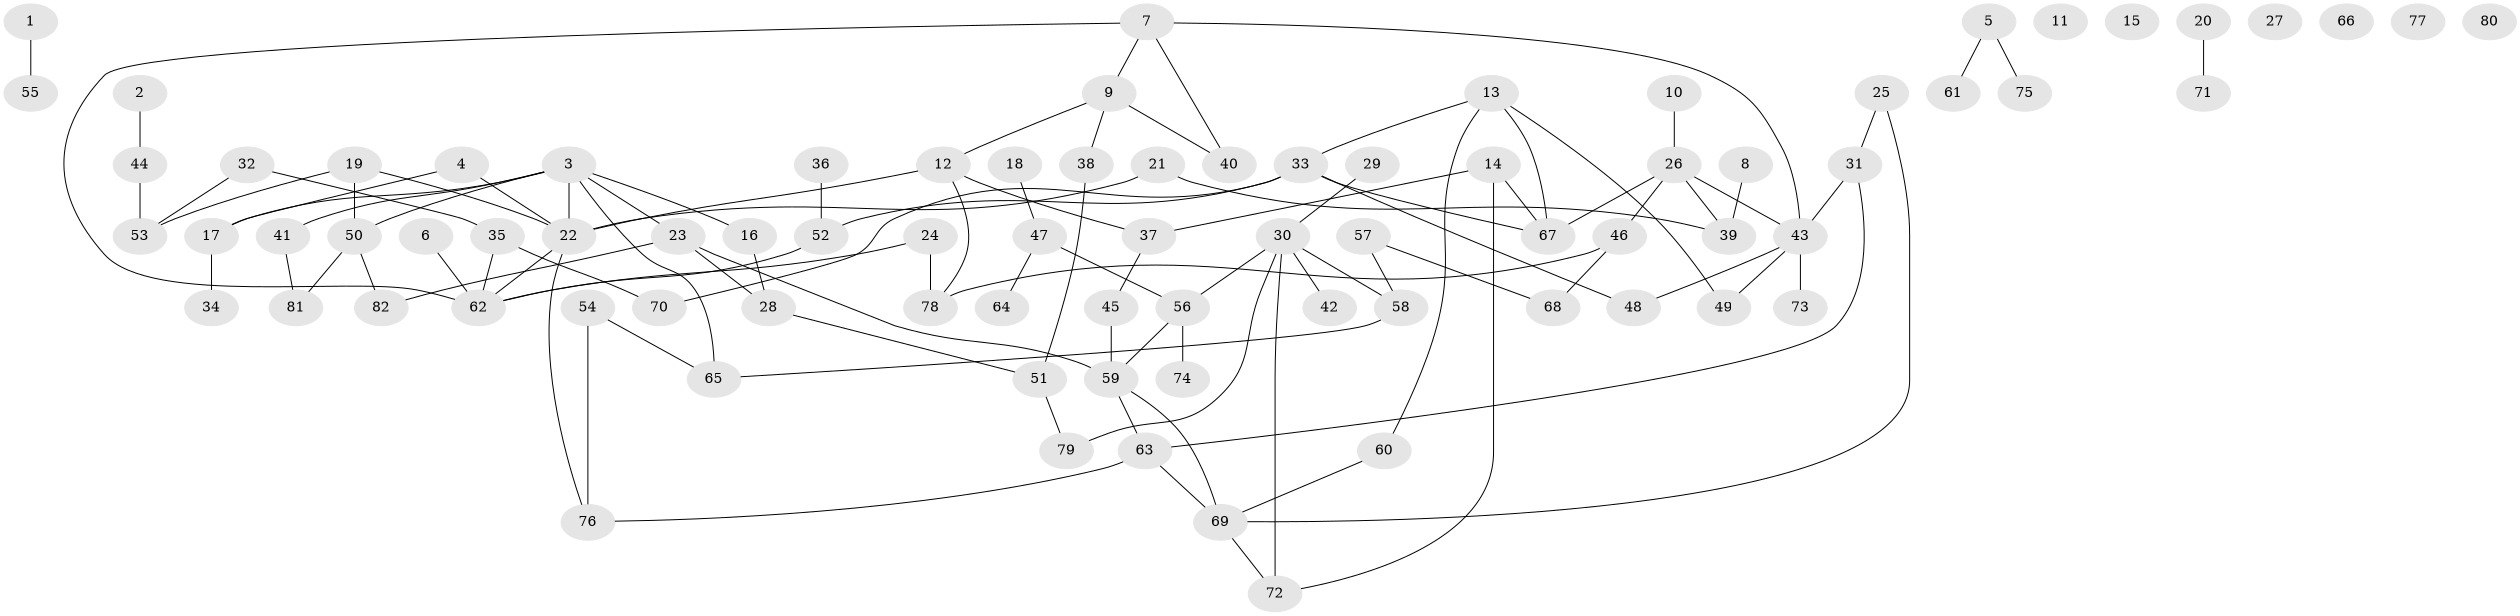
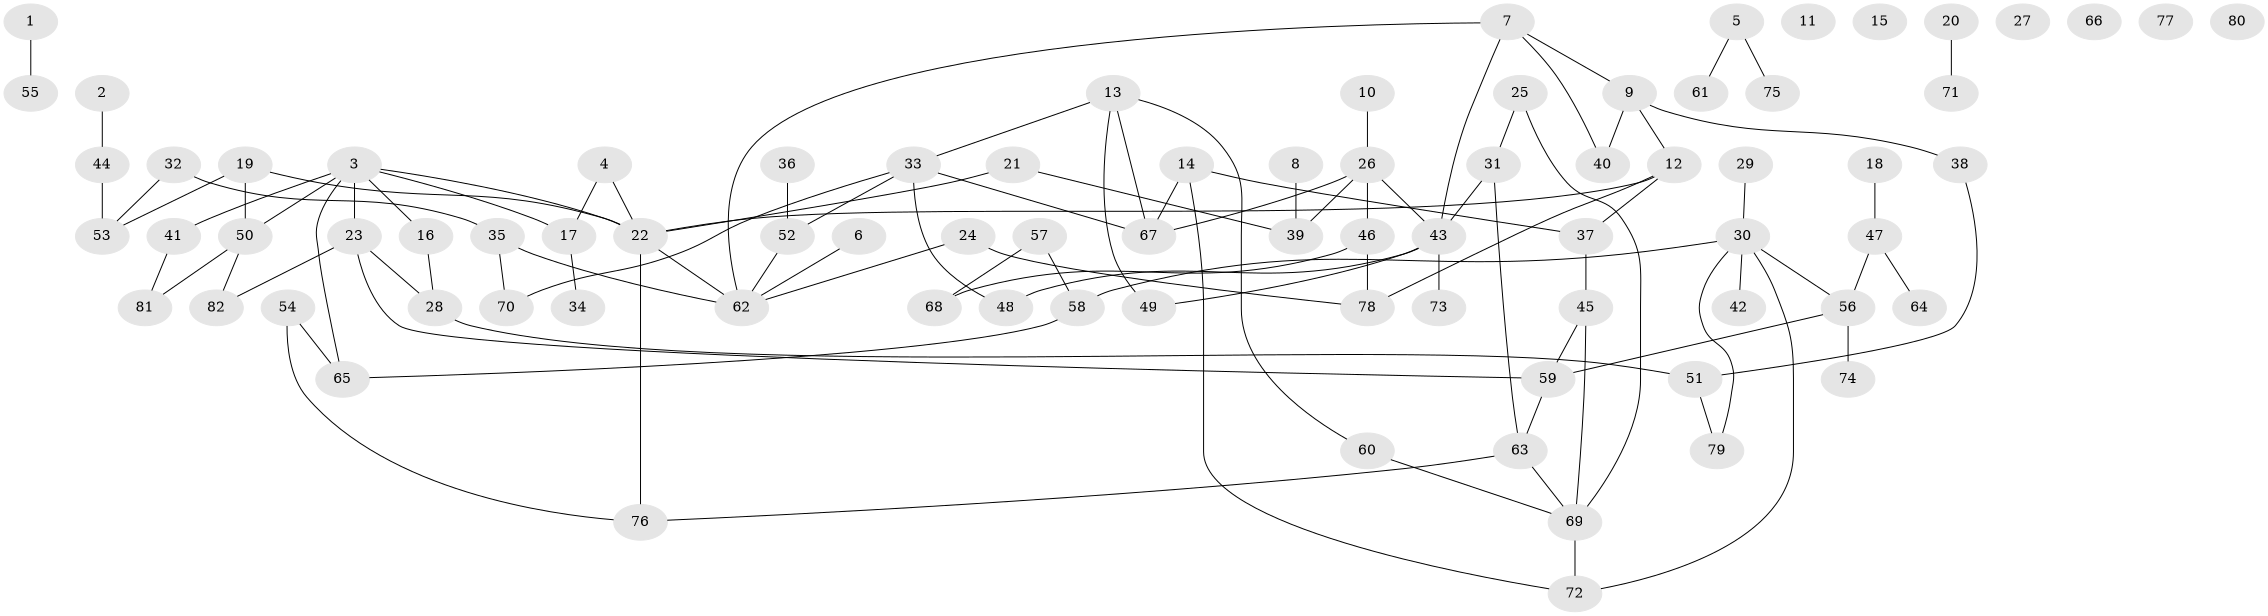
edge "59" -- "69": now "45" -- "69"
